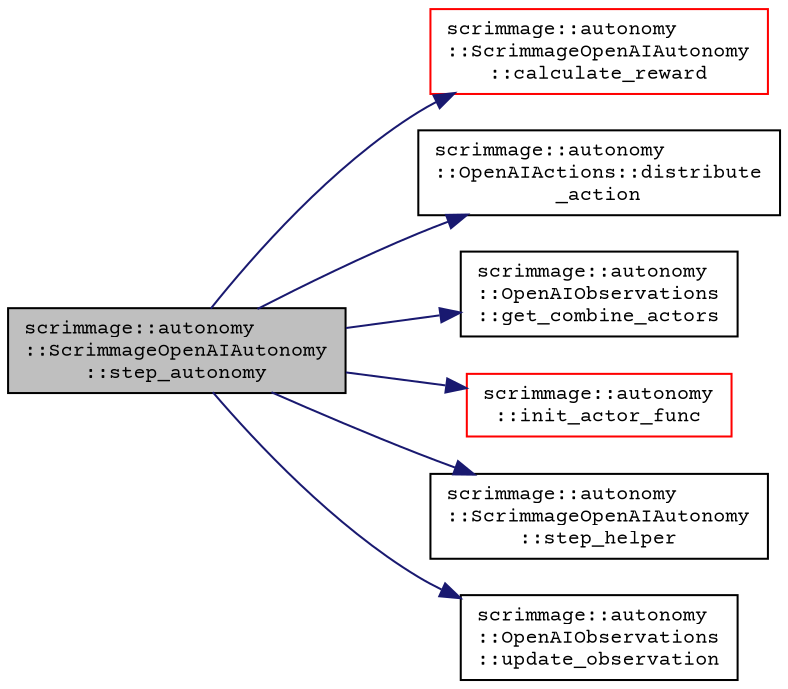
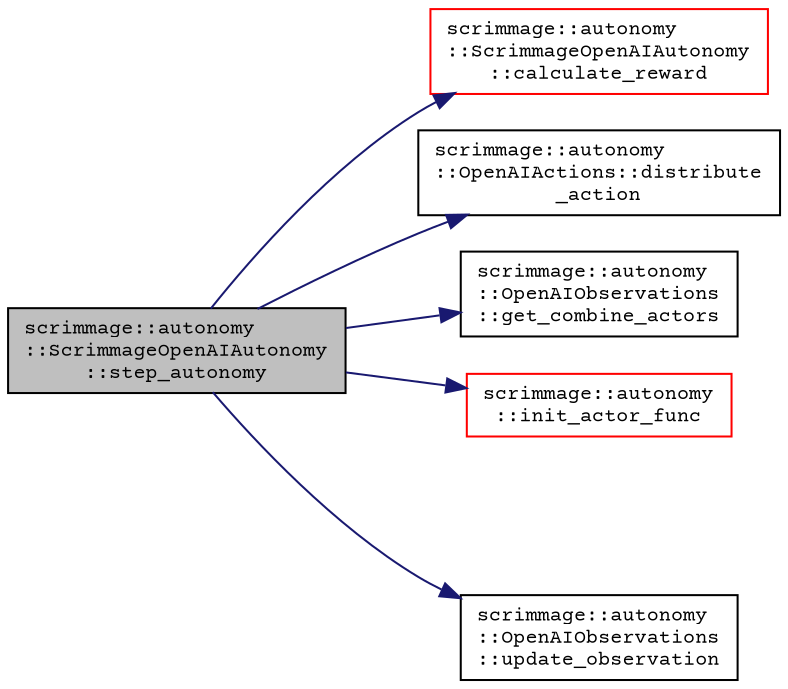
node "scrimmage::autonomy ::ScrimmageOpenAIAutonomy ::step_helper": removed
